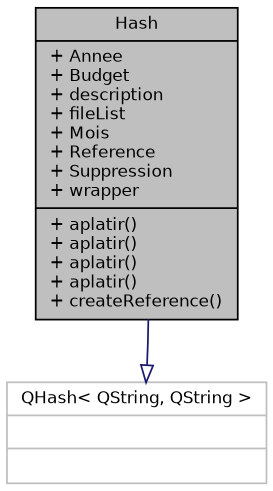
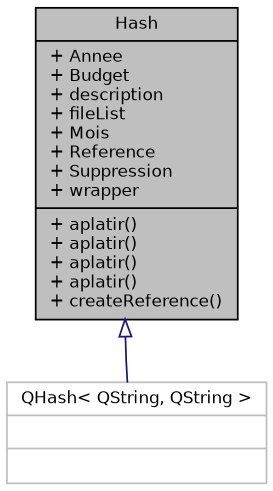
edge "Hash" -> "QHash< QString, QString >": reversed
